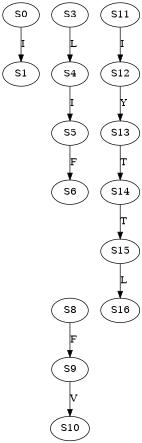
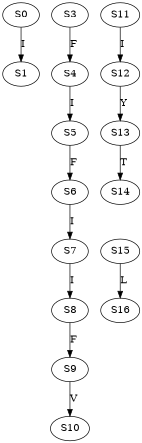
edge "S3" -> "S4": label "L" -> "F"
edge "S14" -> "S15": removed, label "T"
node "S7": added
